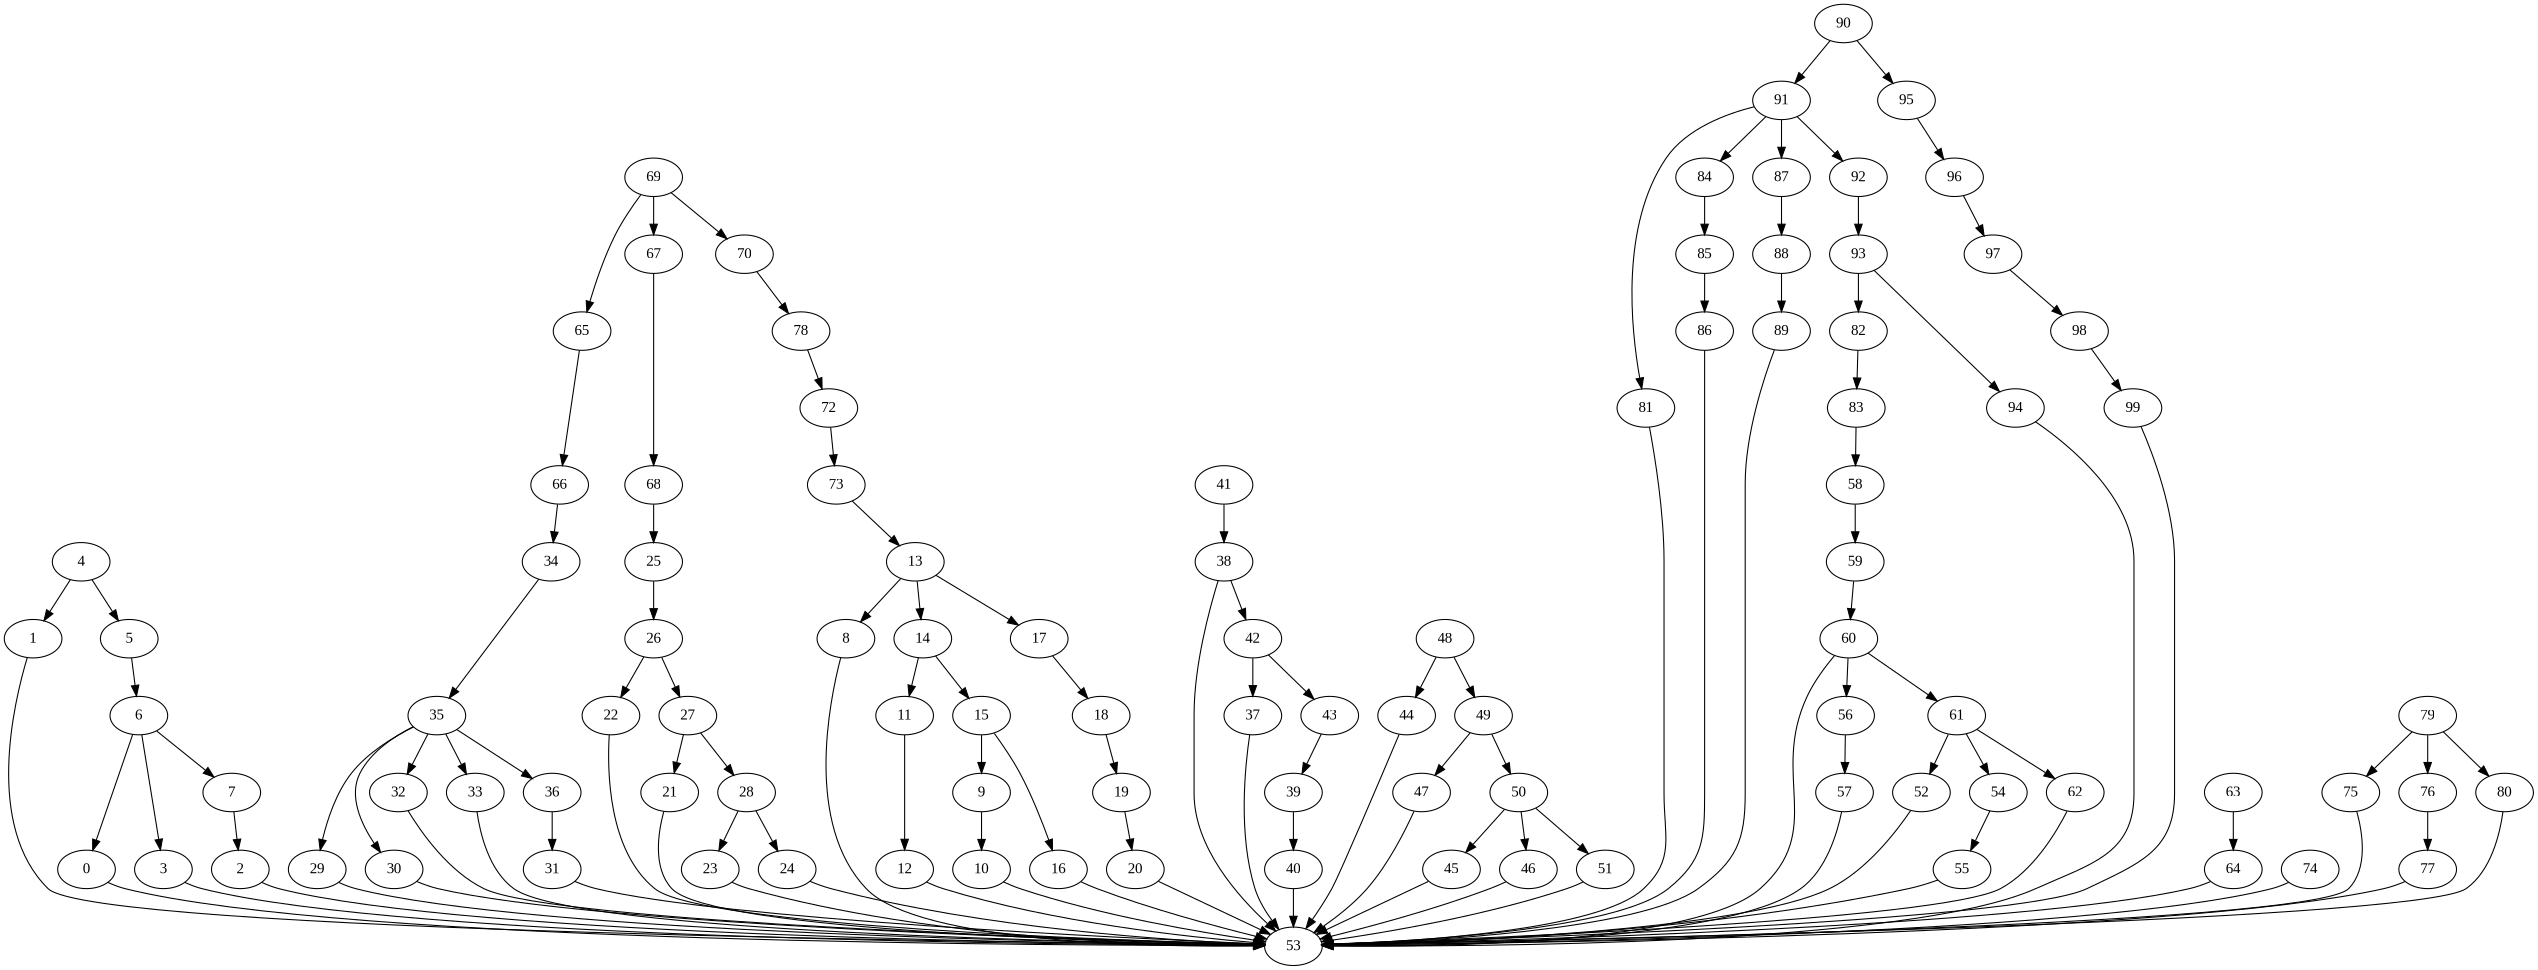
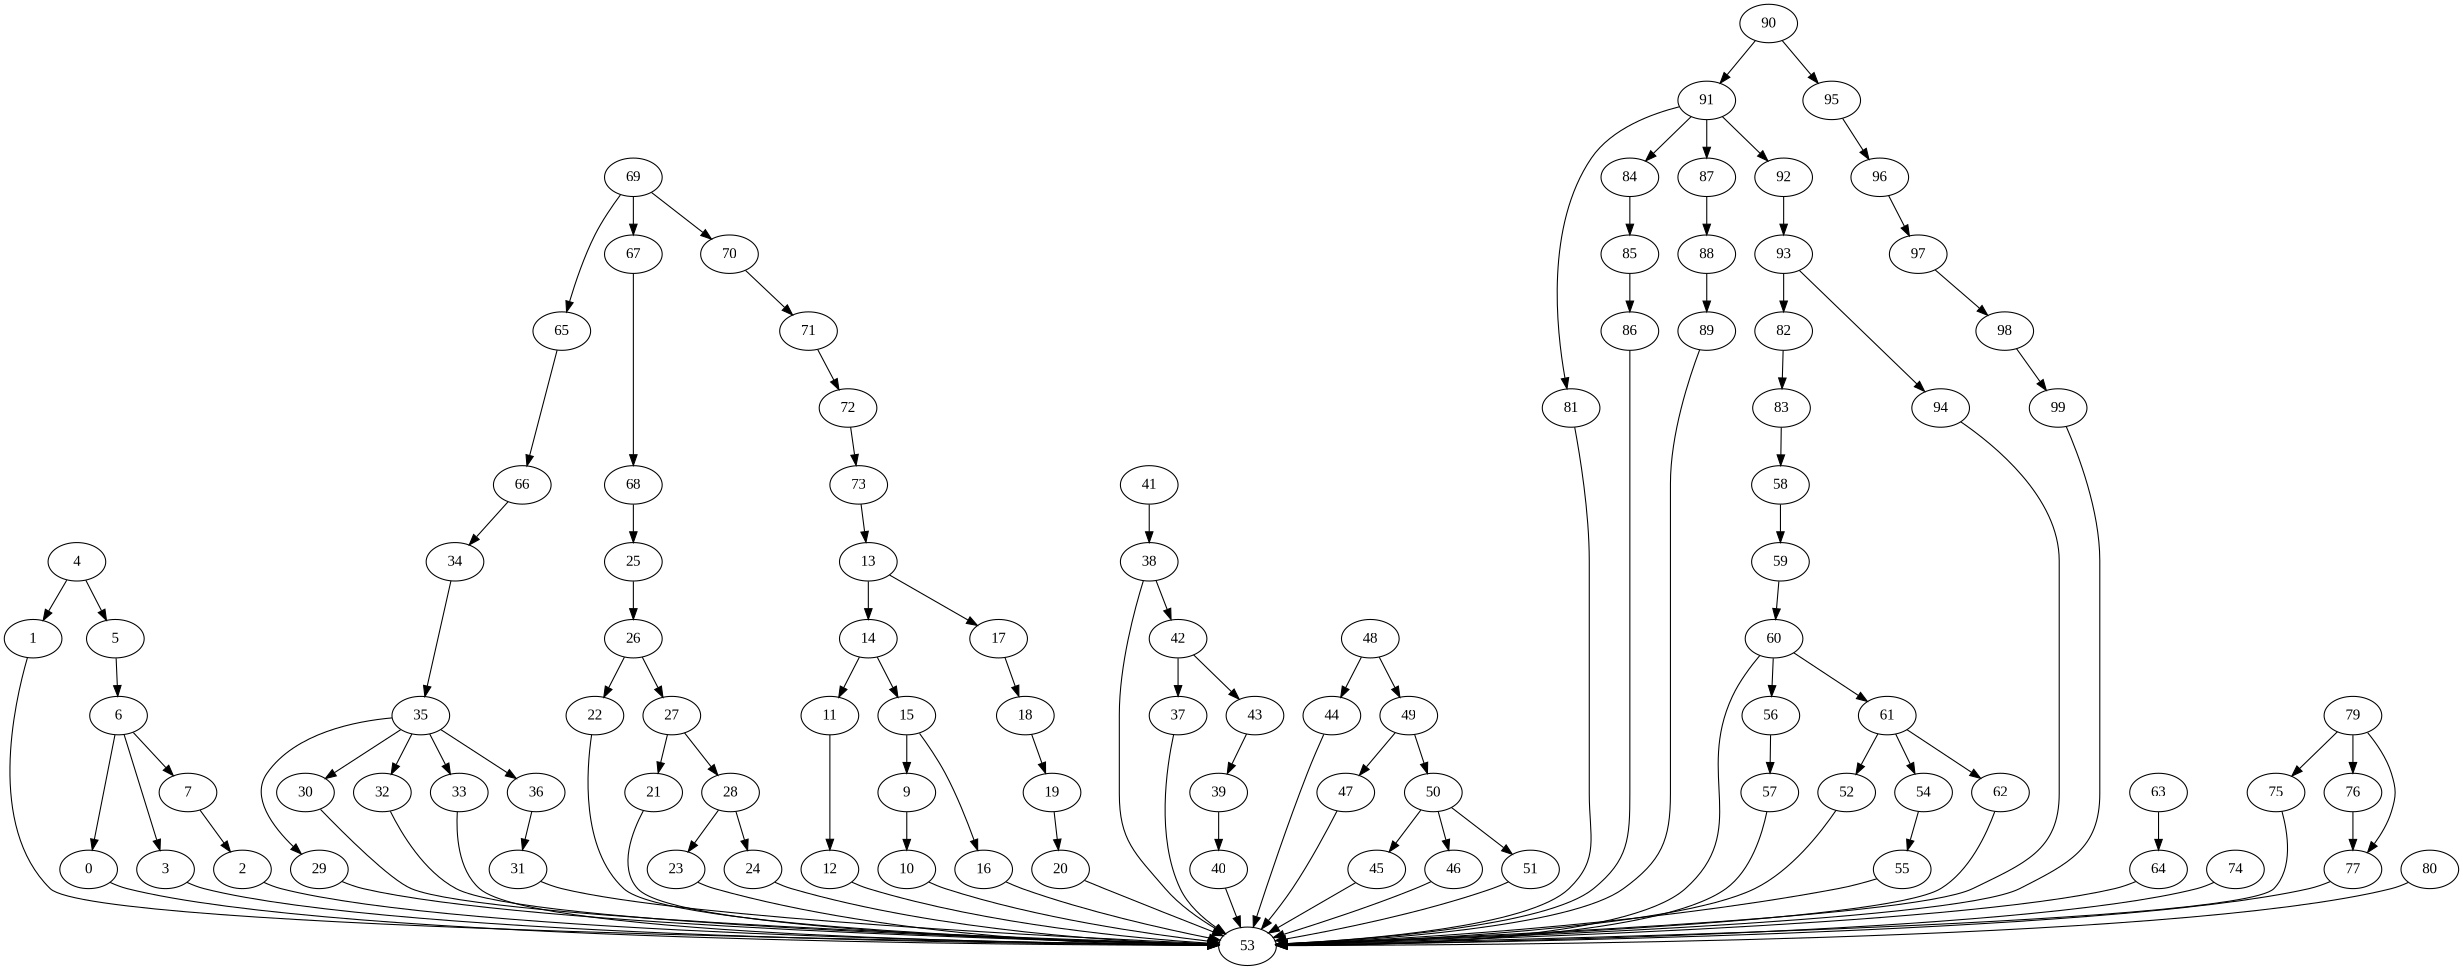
node "78": label "78" -> "71"
node "8": removed
edge "79" -> "80": now "79" -> "77"
